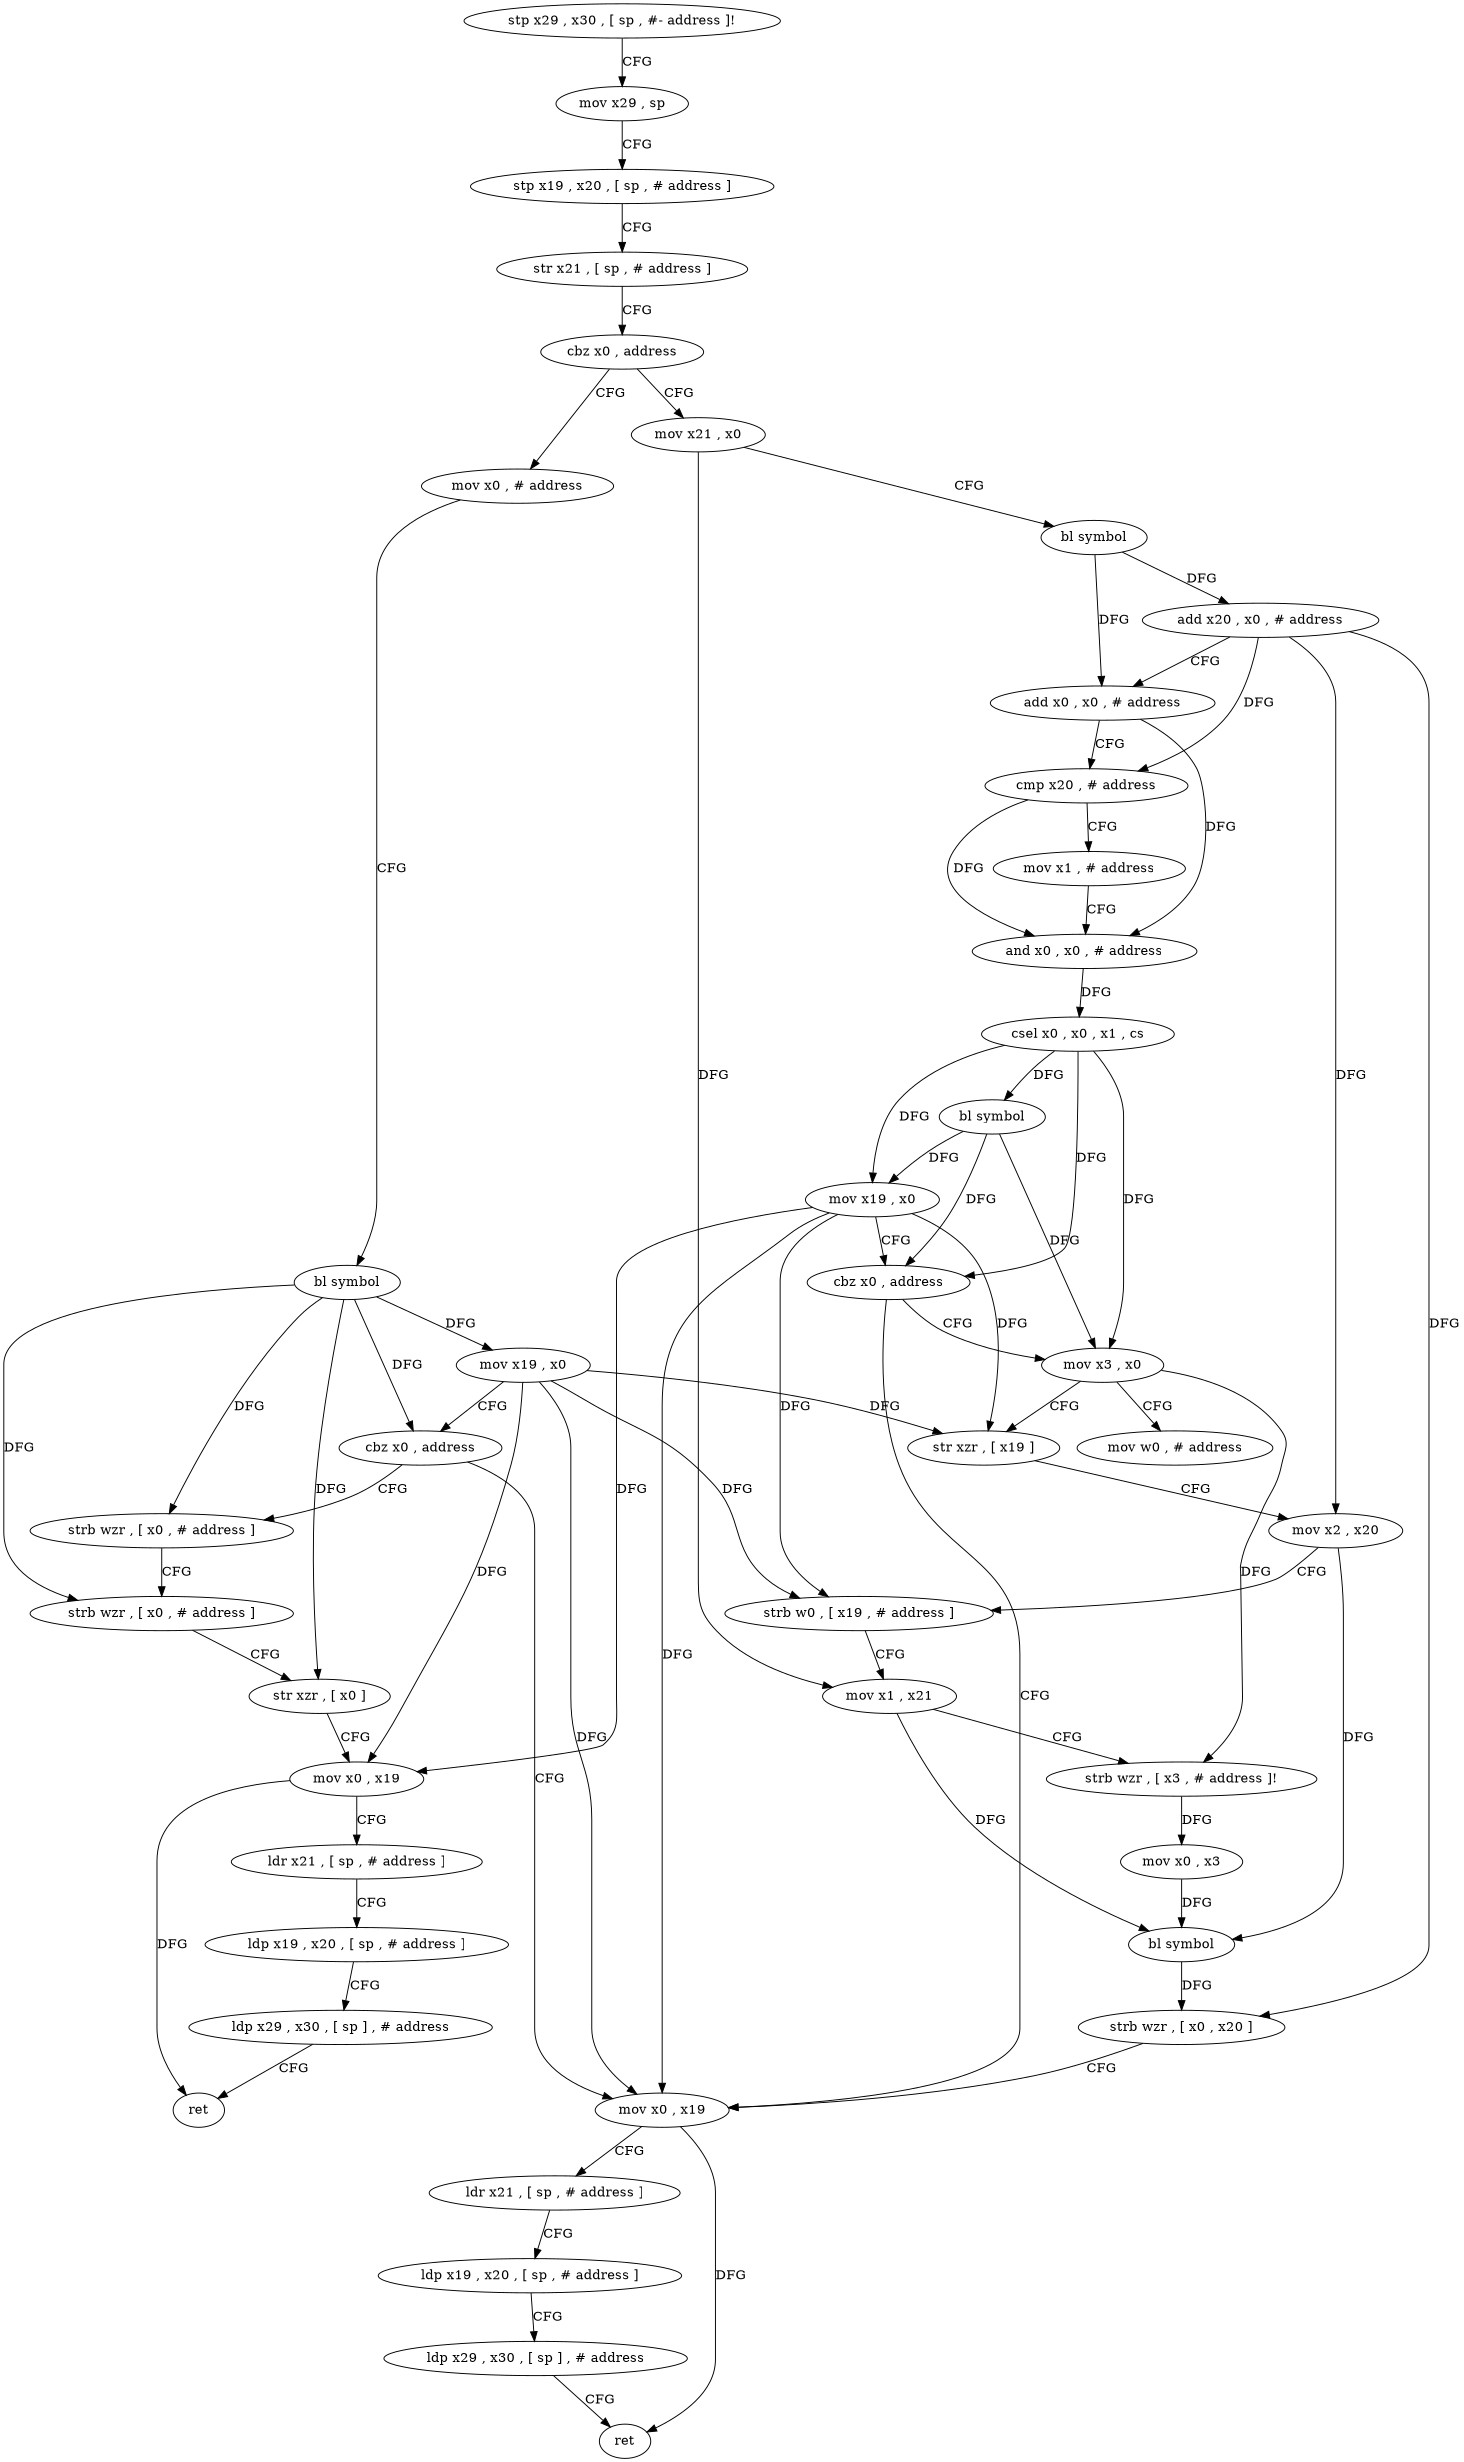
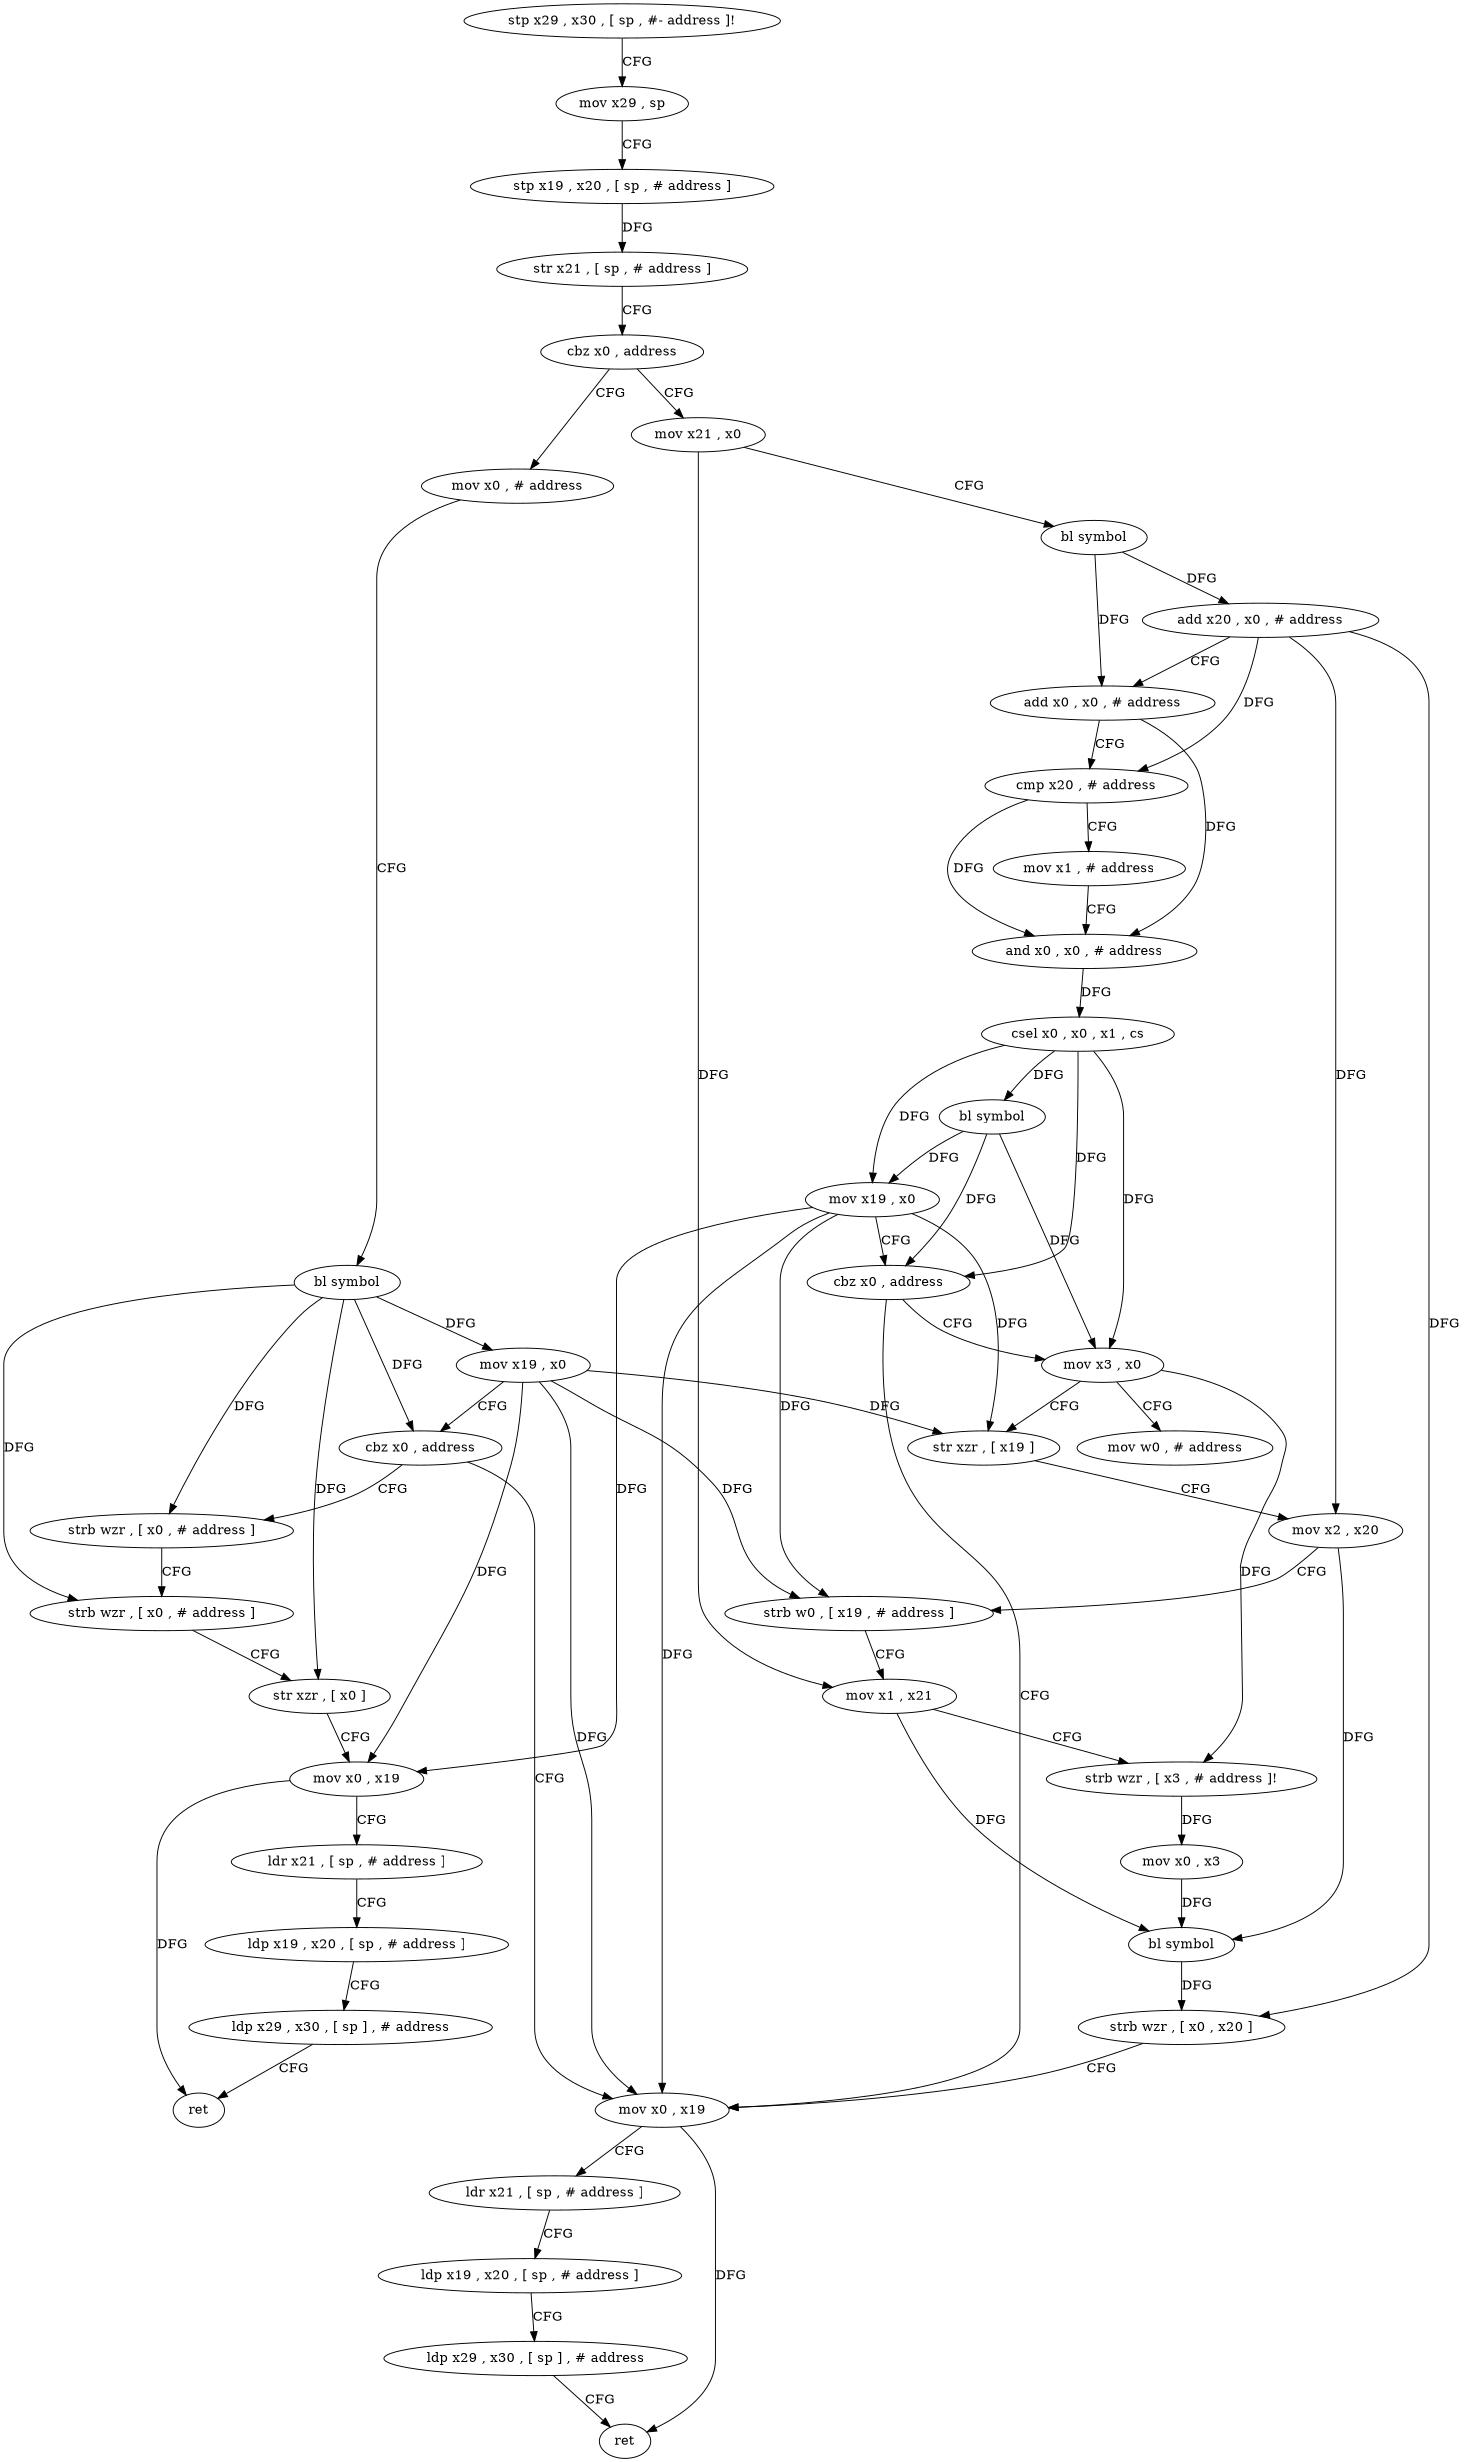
edge "stp x19 , x20 , [ sp , # address ]" -> "str x21 , [ sp , # address ]": label "CFG" -> "DFG"
